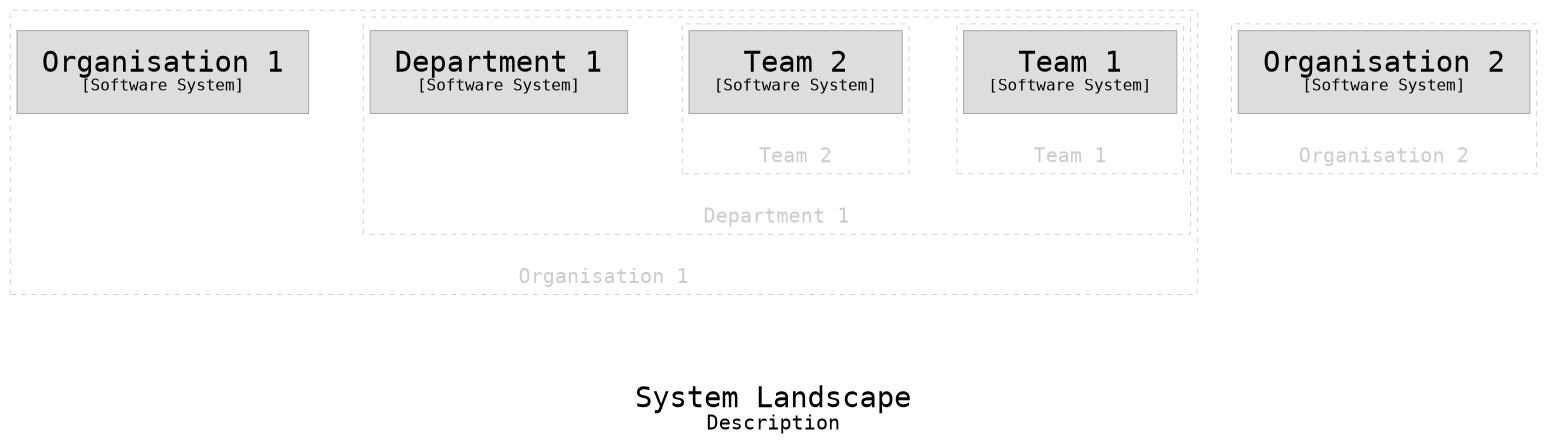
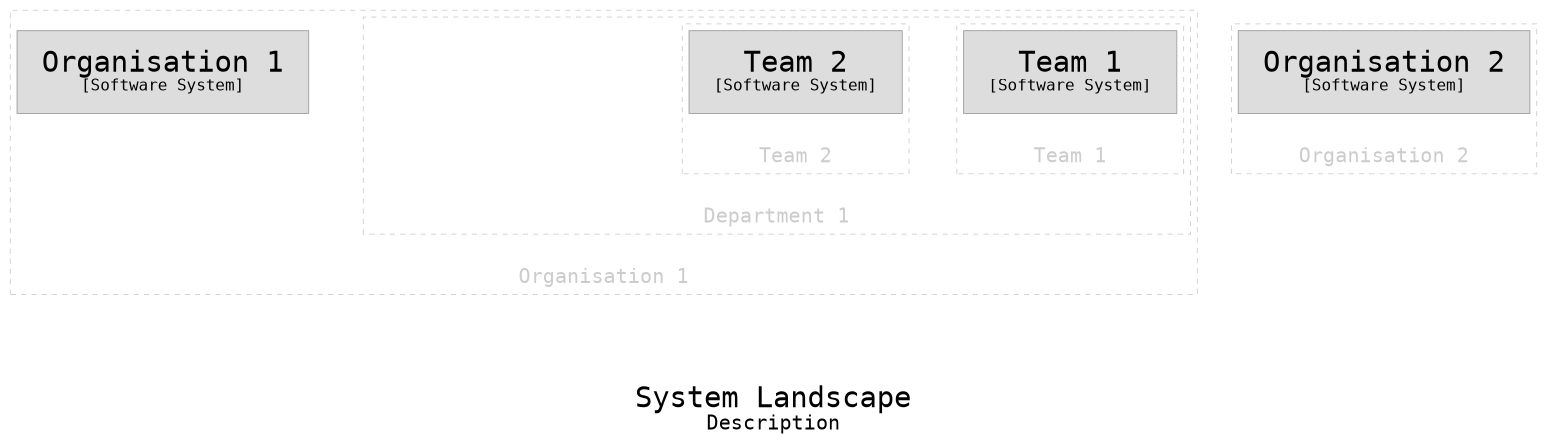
node "Department 1": removed
